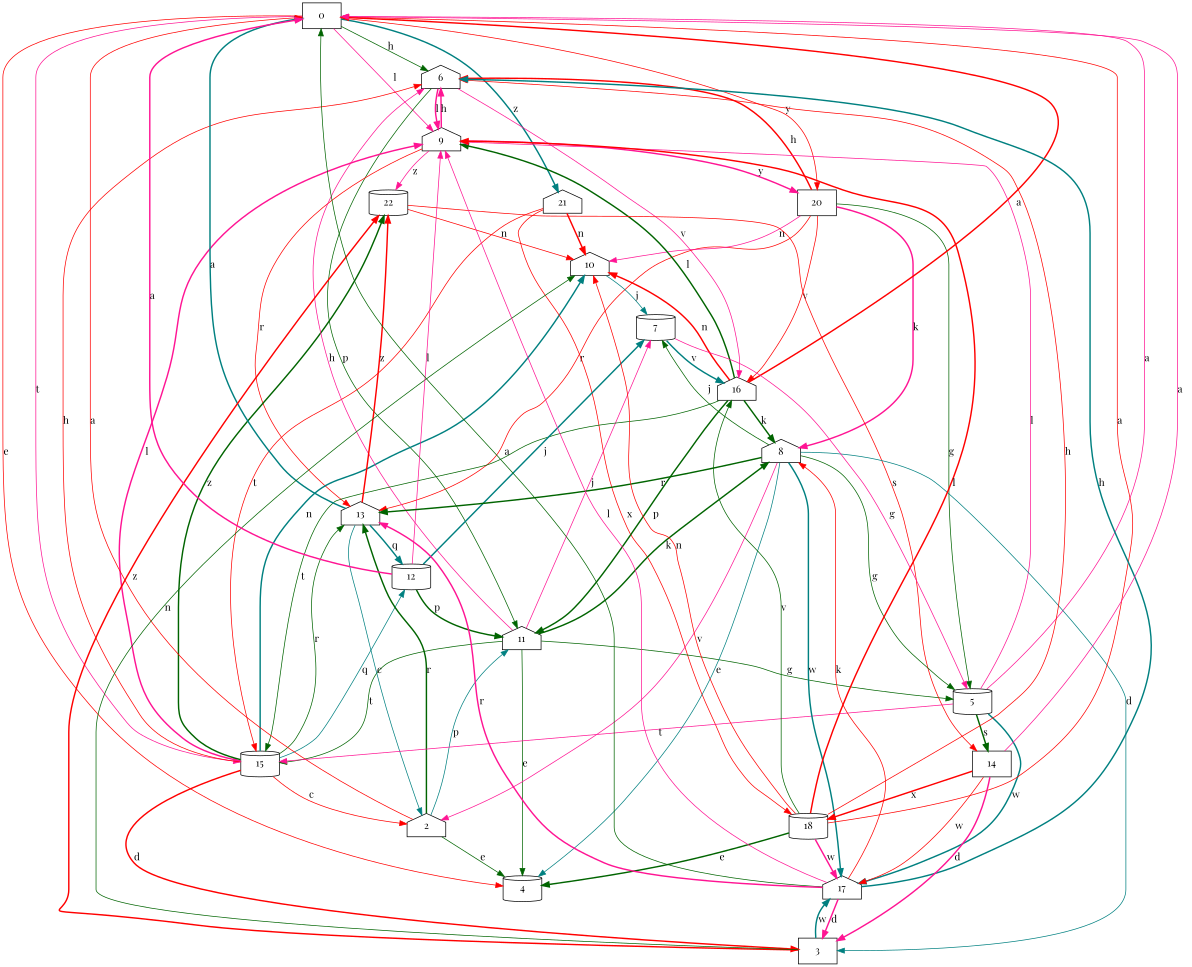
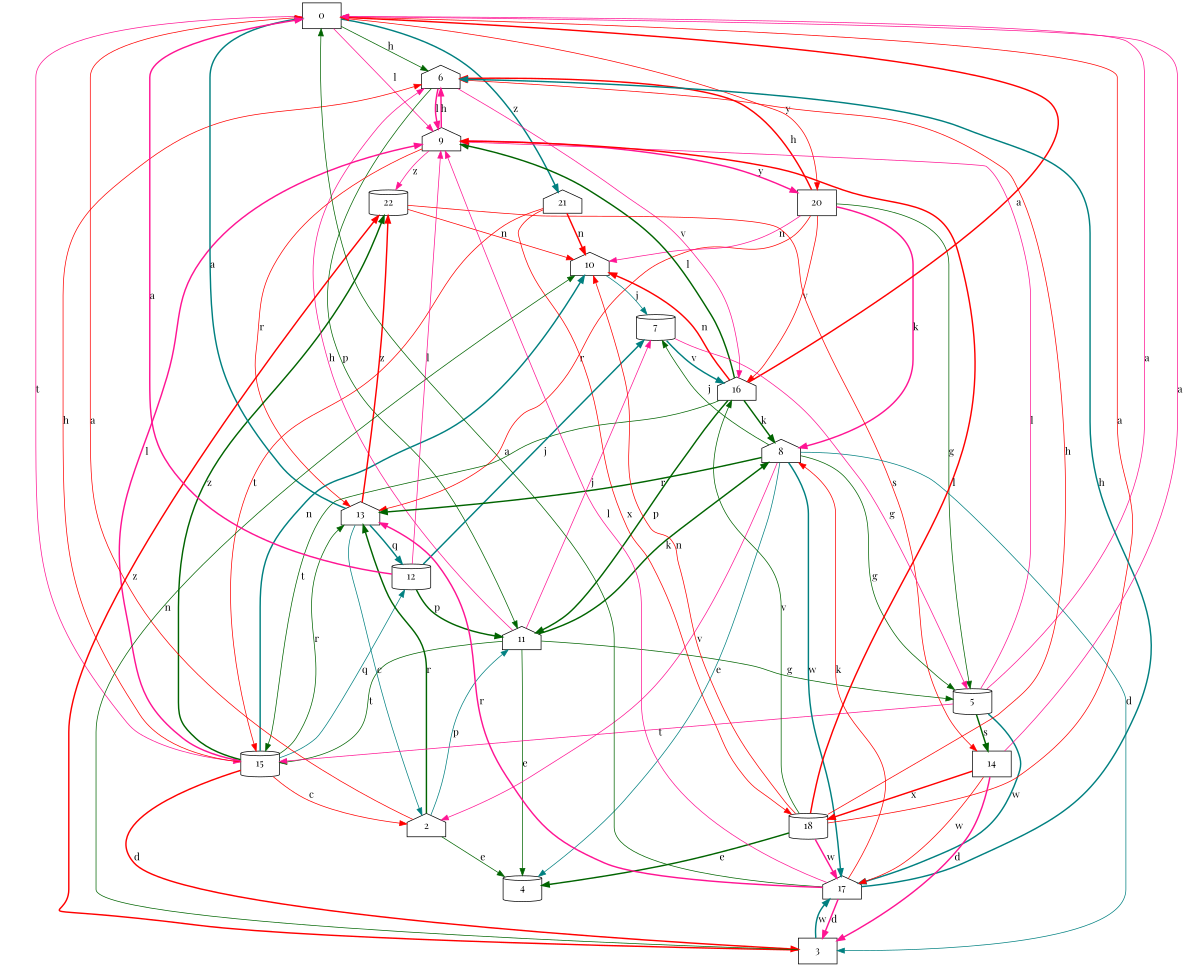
edge "0" -> "4": removed, label "e"
